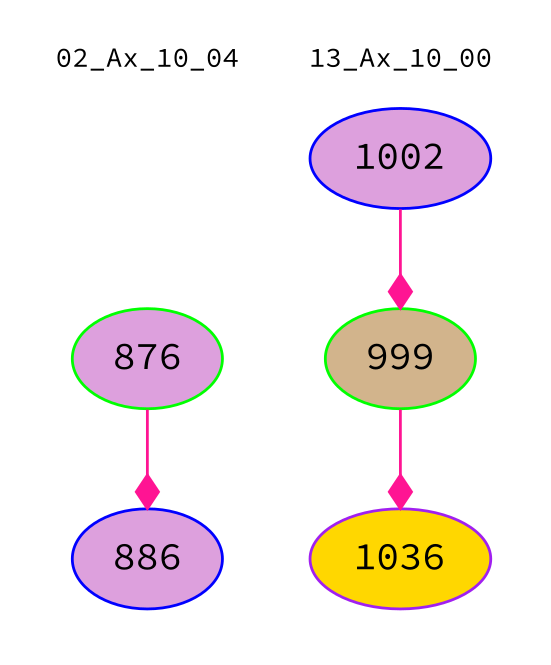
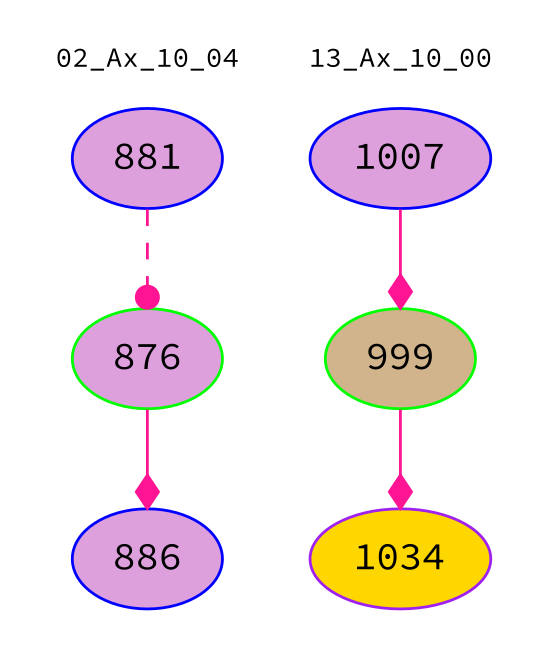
node "881": added
node "1002": label "1002" -> "1007"
node "1036": label "1036" -> "1034"
